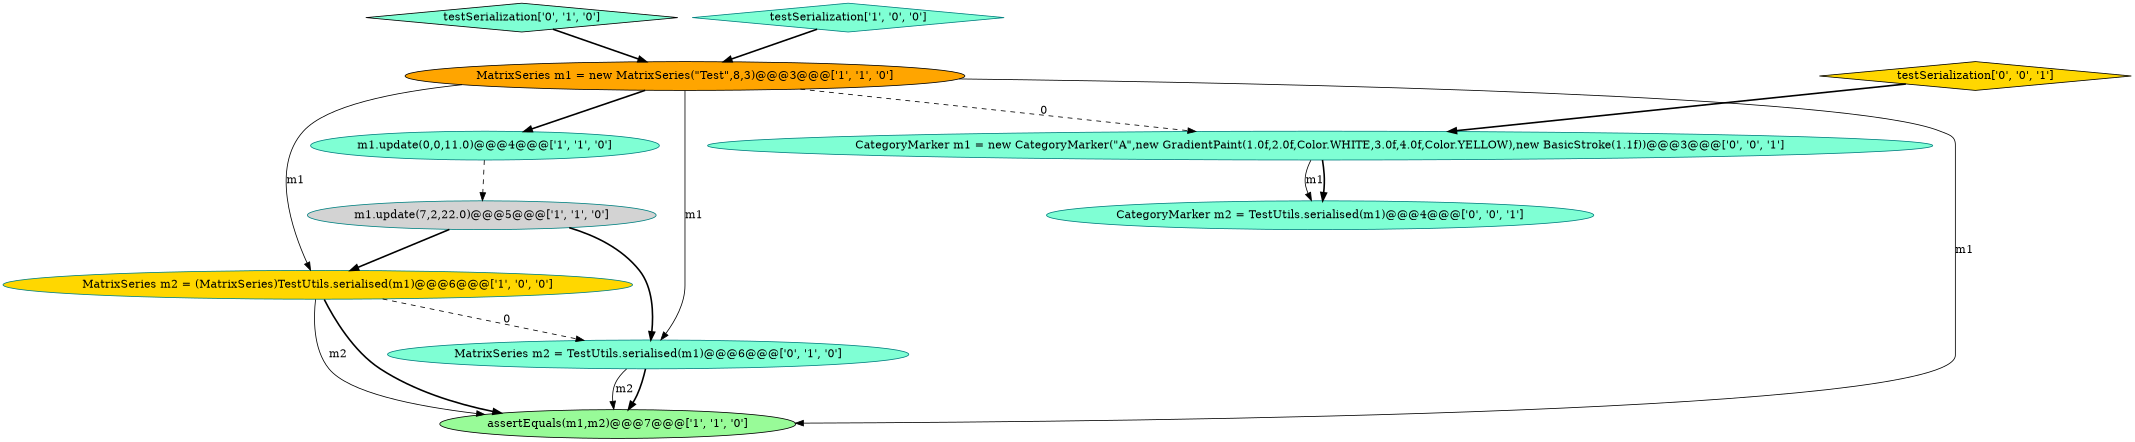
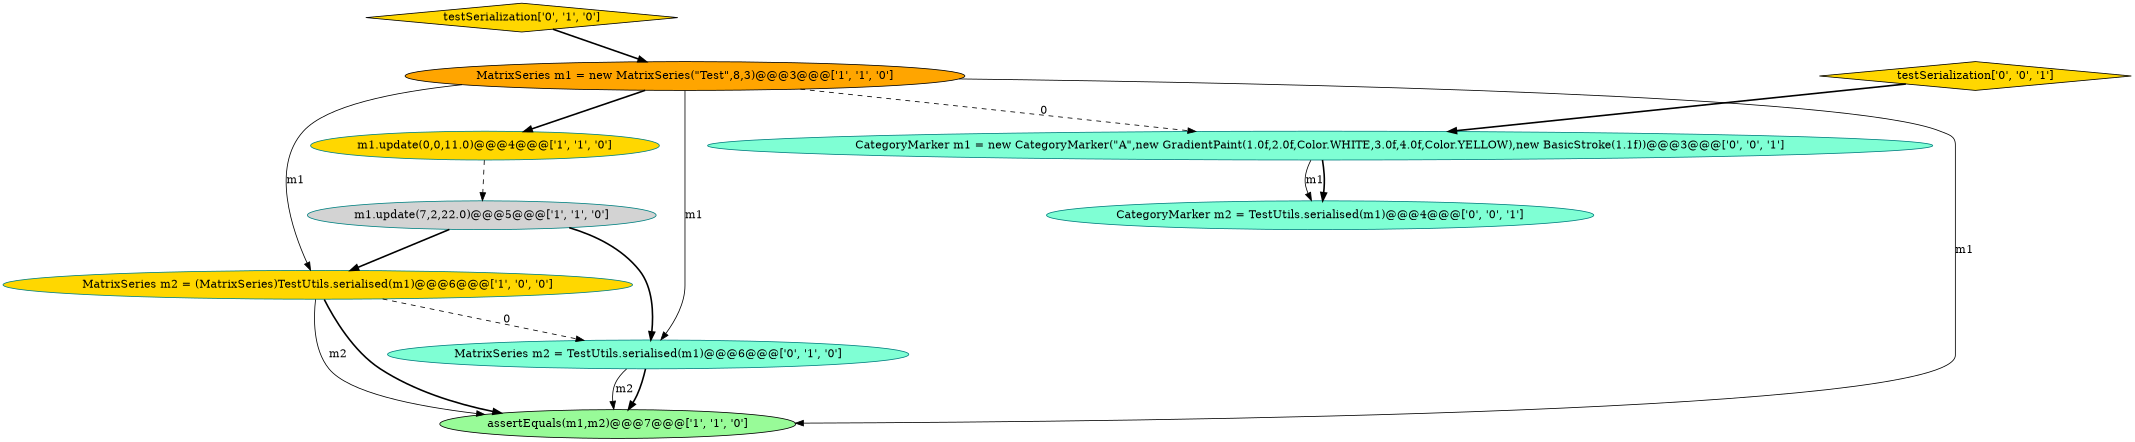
node "testSerialization['0', '1', '0']": fillcolor aquamarine -> gold
node "testSerialization['1', '0', '0']": removed
node "m1.update(0,0,11.0)@@@4@@@['1', '1', '0']": fillcolor aquamarine -> gold
